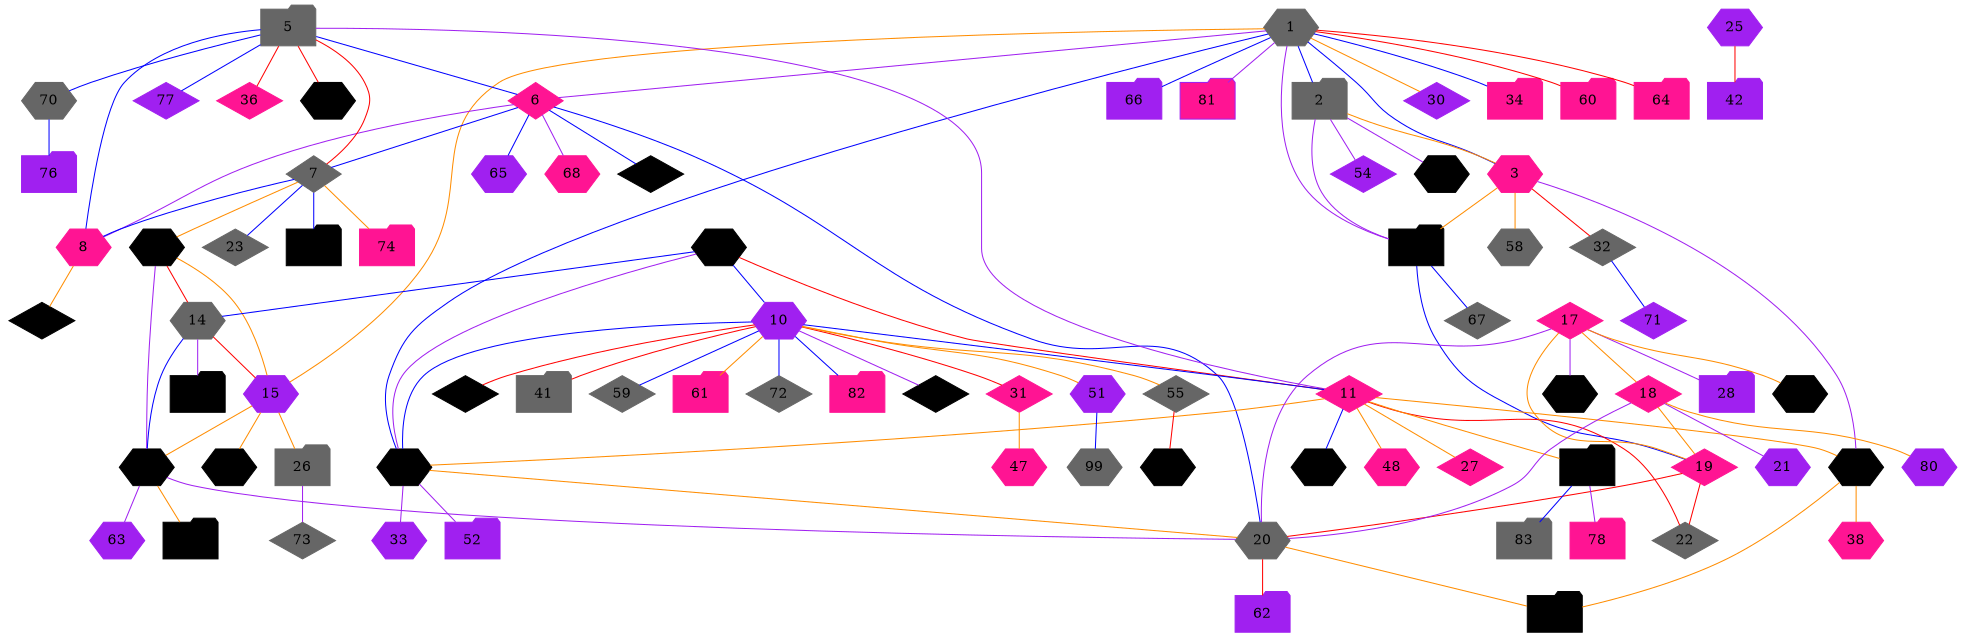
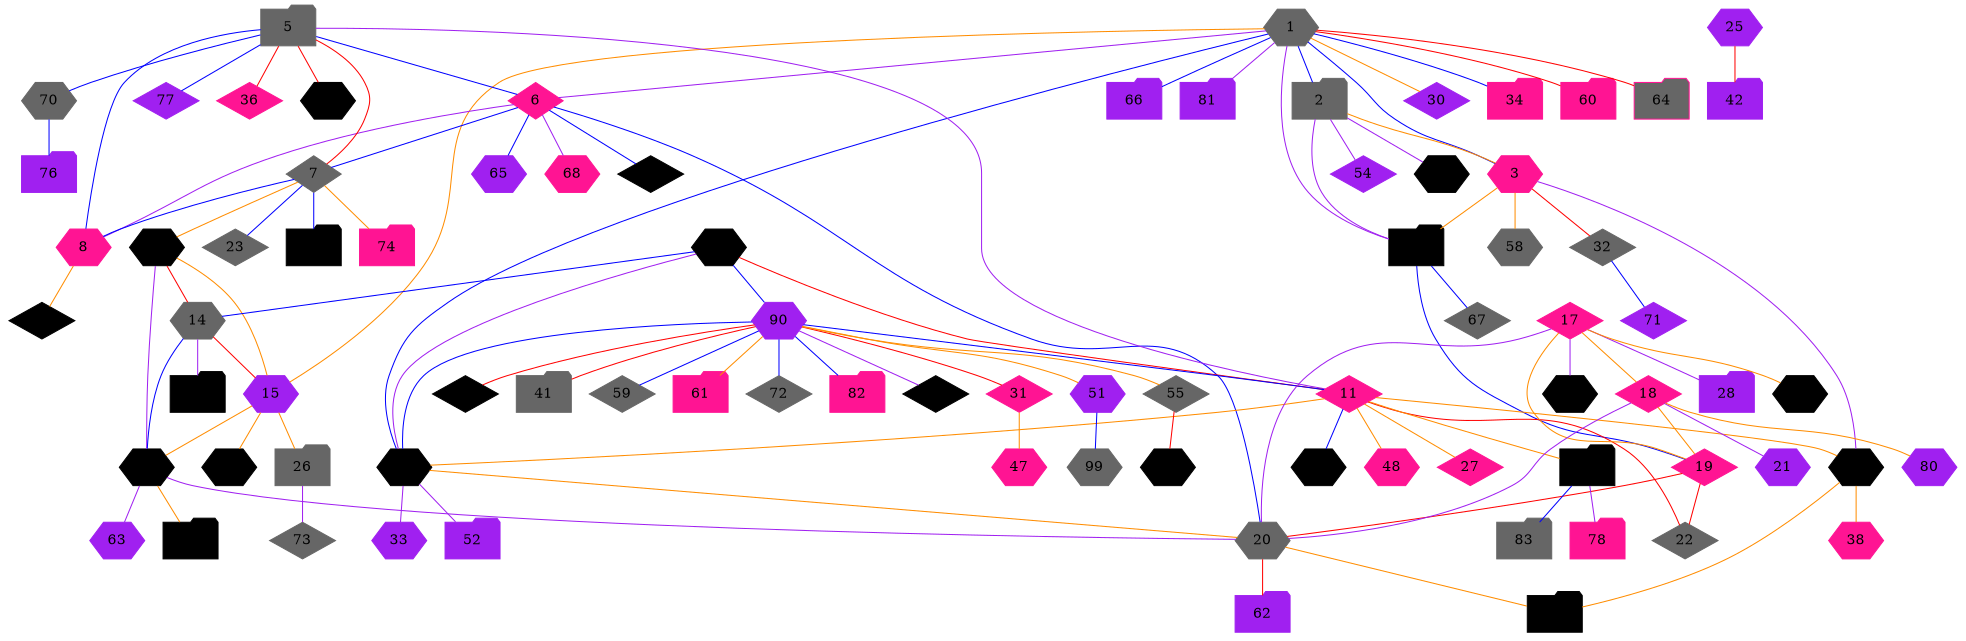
node "81": fillcolor deeppink -> purple
node "64": fillcolor deeppink -> gray40
node "10": label "10" -> "90"
